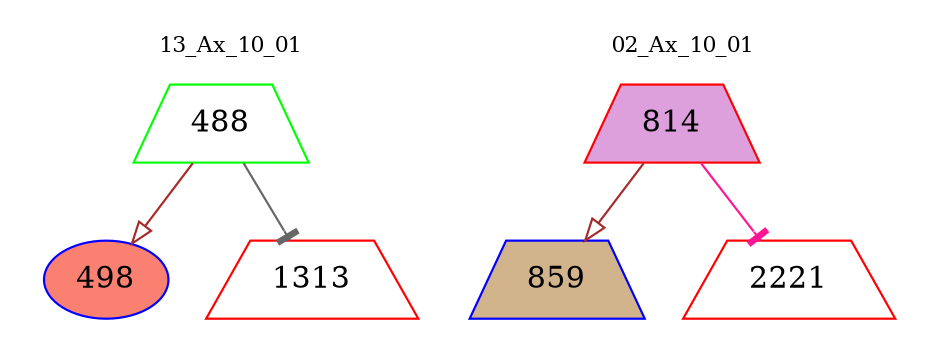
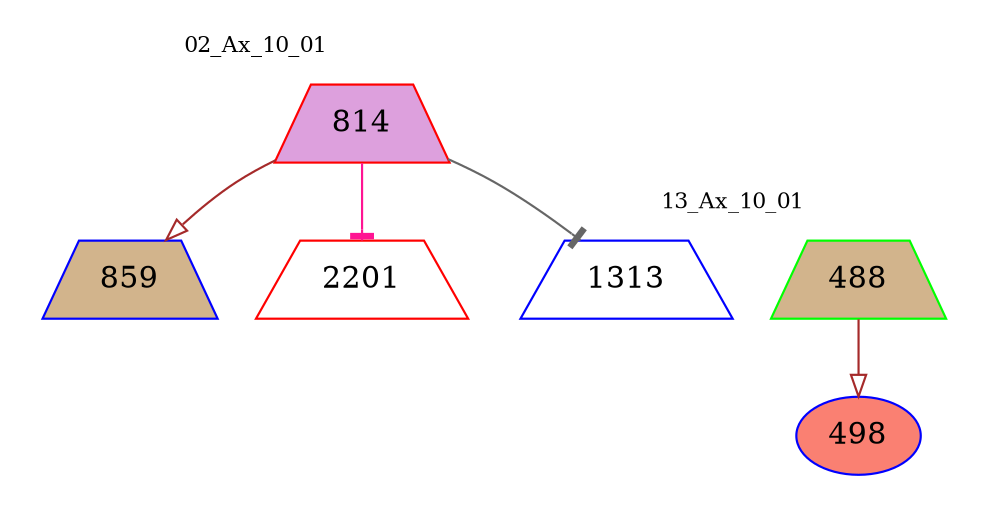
node "488": fillcolor white -> tan
edge "488" -> "1313": now "814" -> "1313"
node "1313": color red -> blue
node "2221": label "2221" -> "2201"
